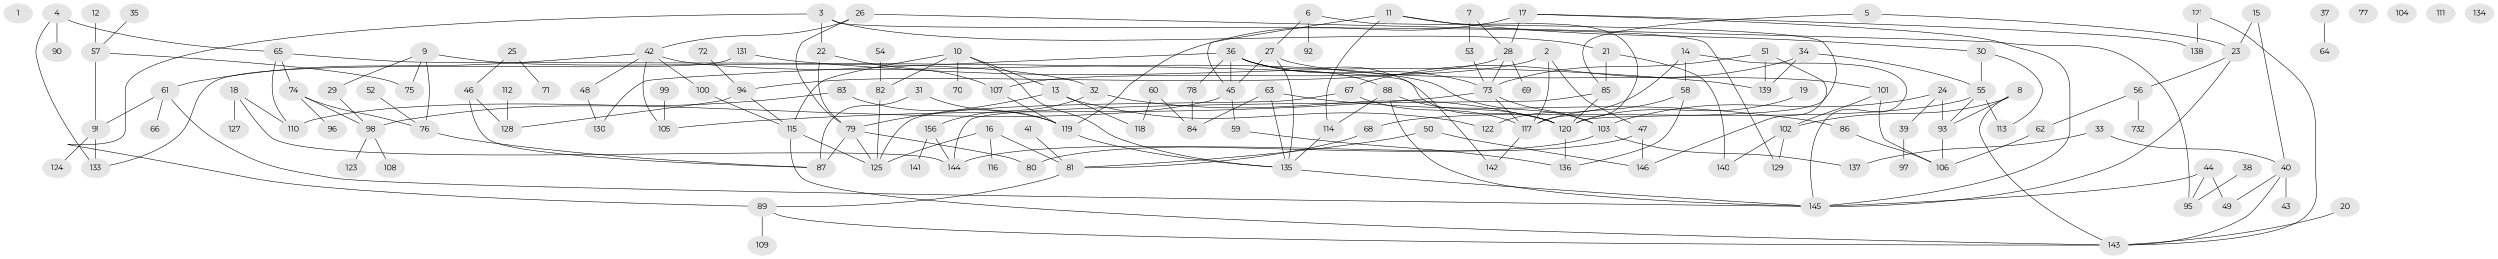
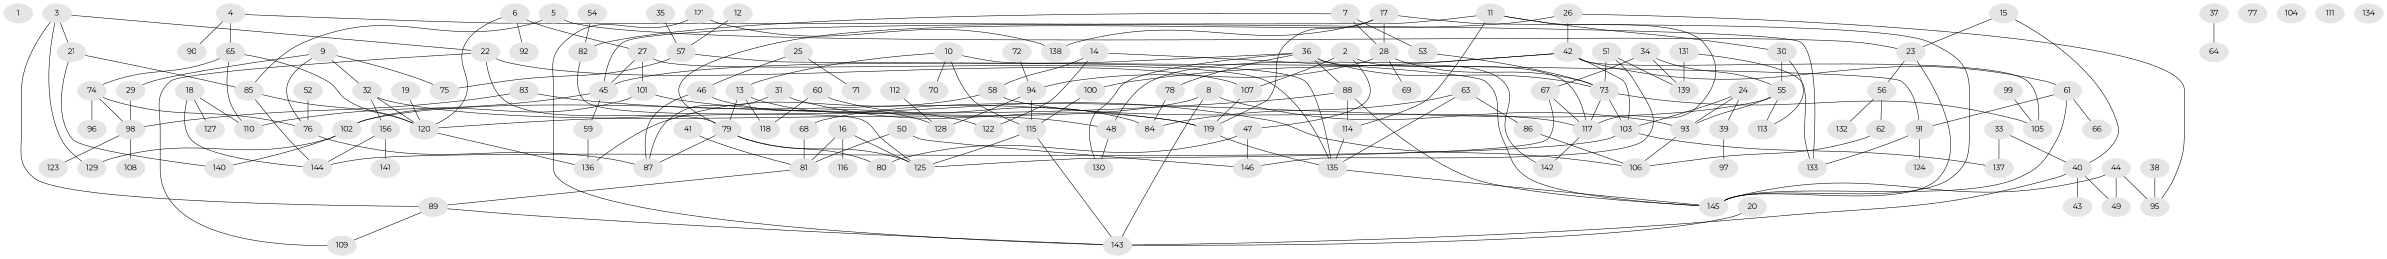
edge "10" -- "82": now "7" -- "82"
edge "22" -- "109": added
edge "32" -- "48": added
node "732": label "732" -> "132"
